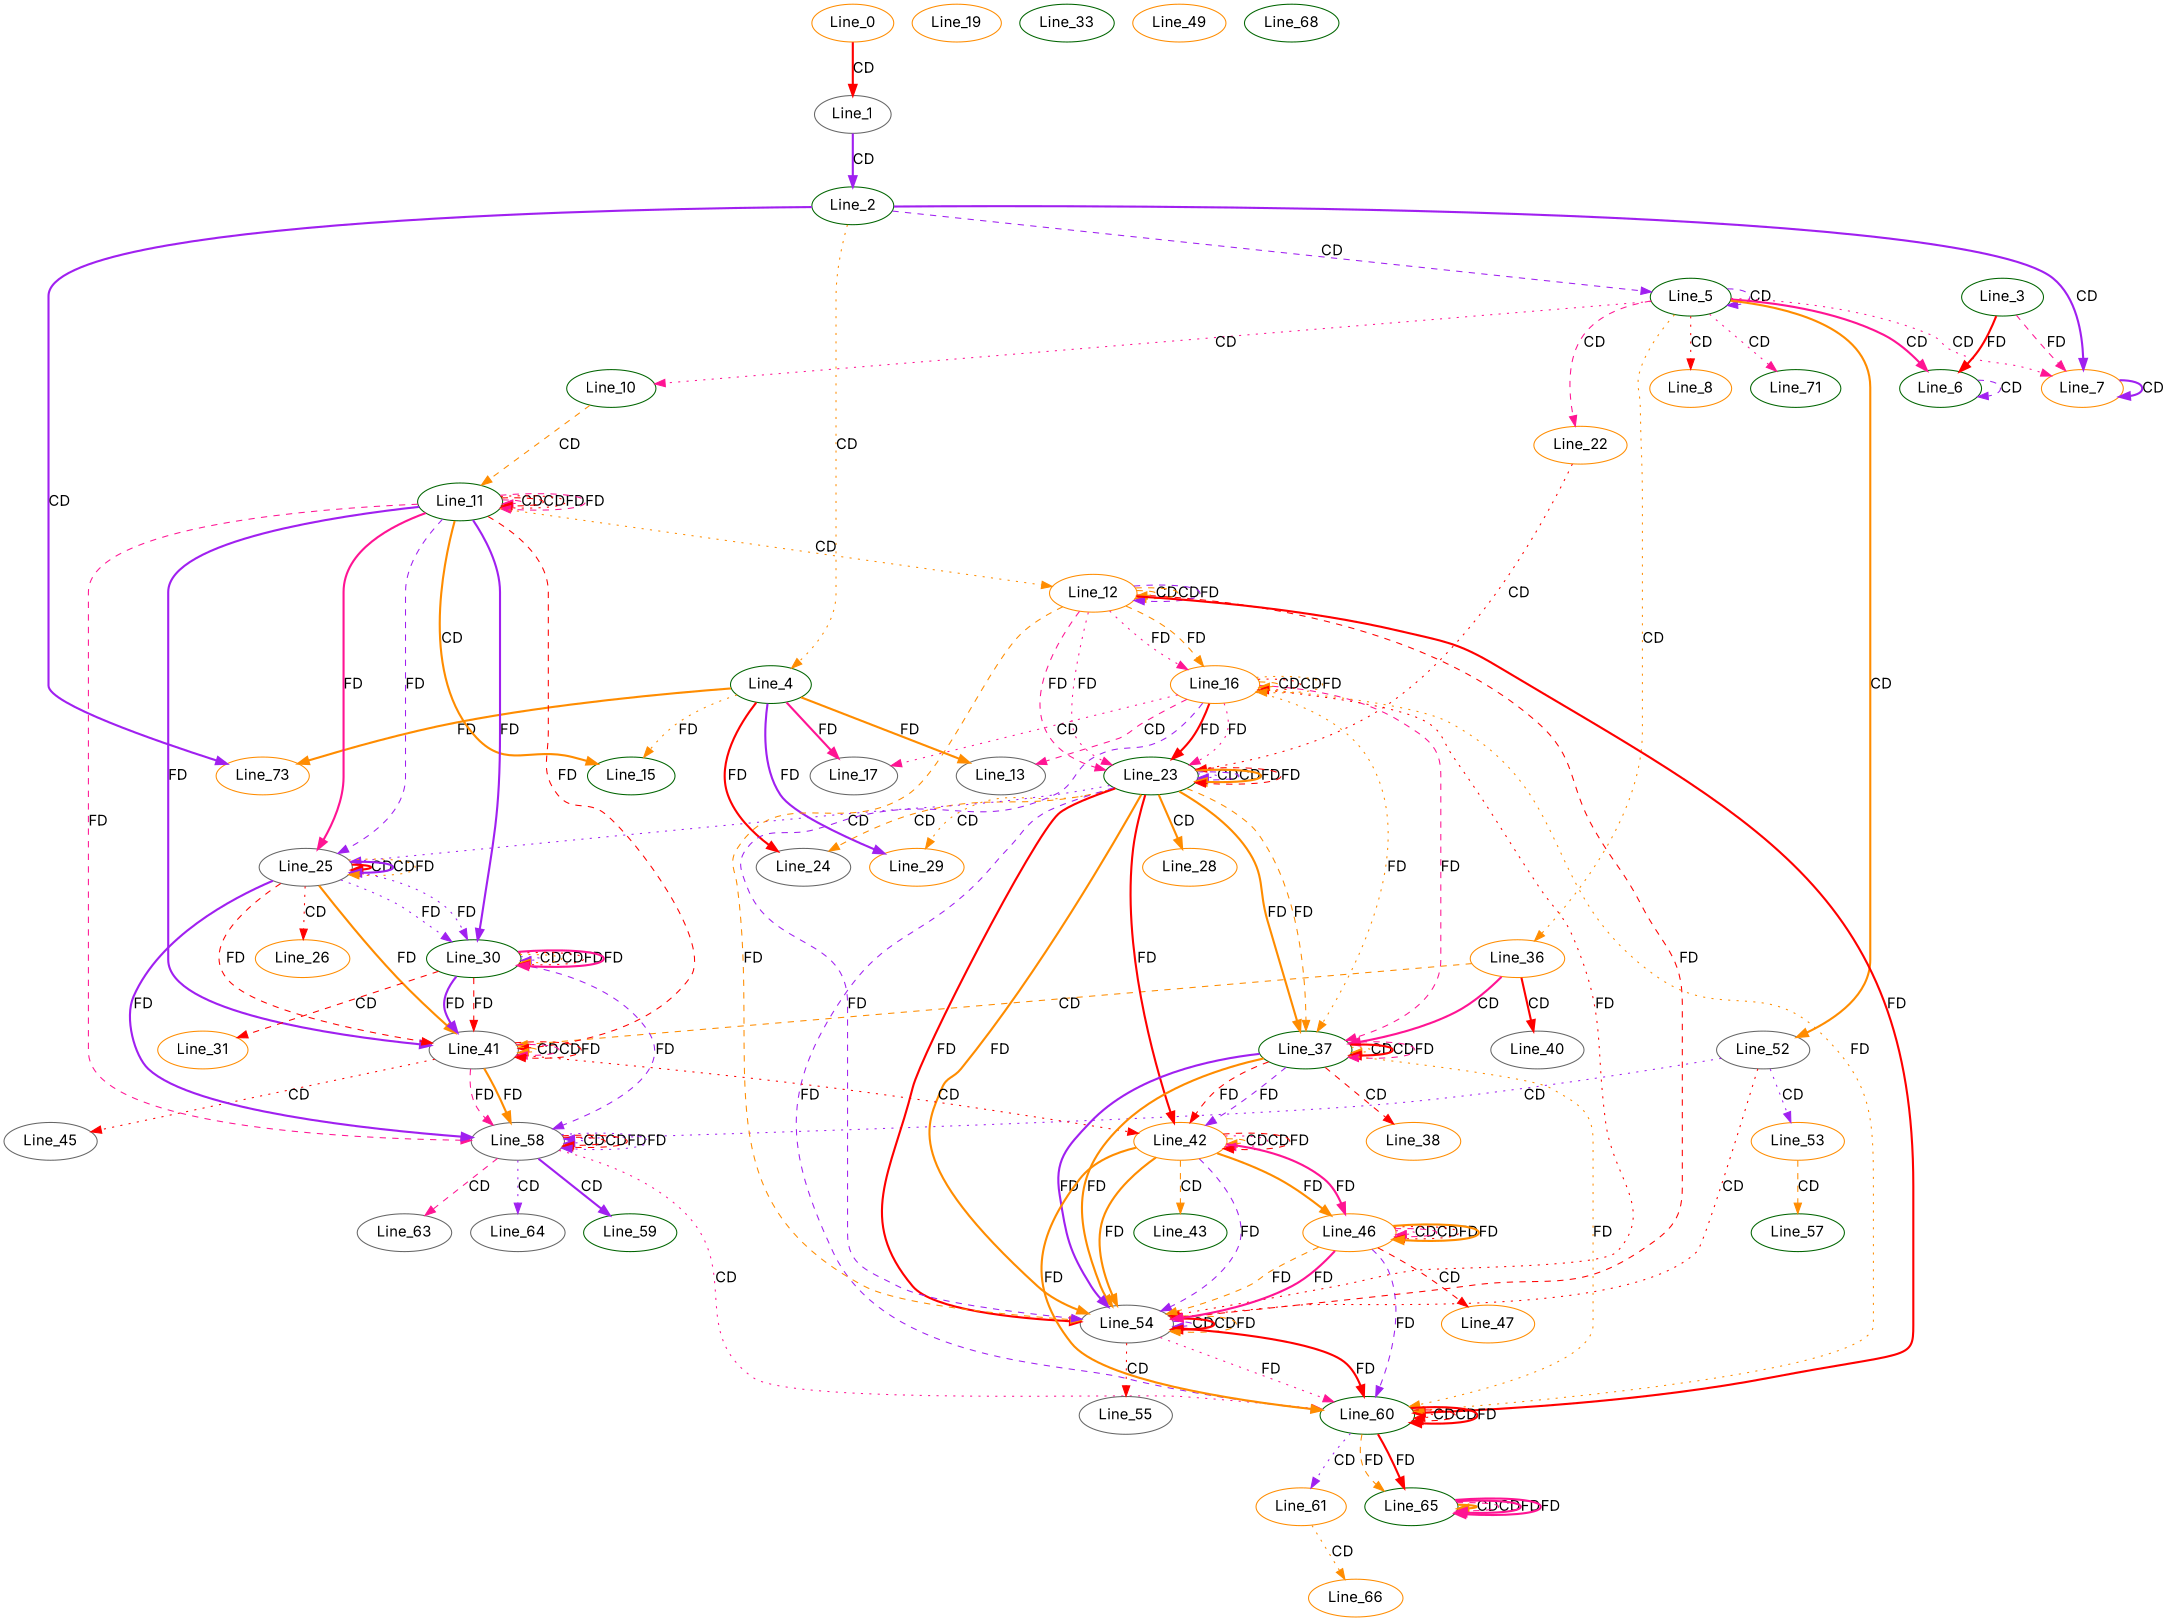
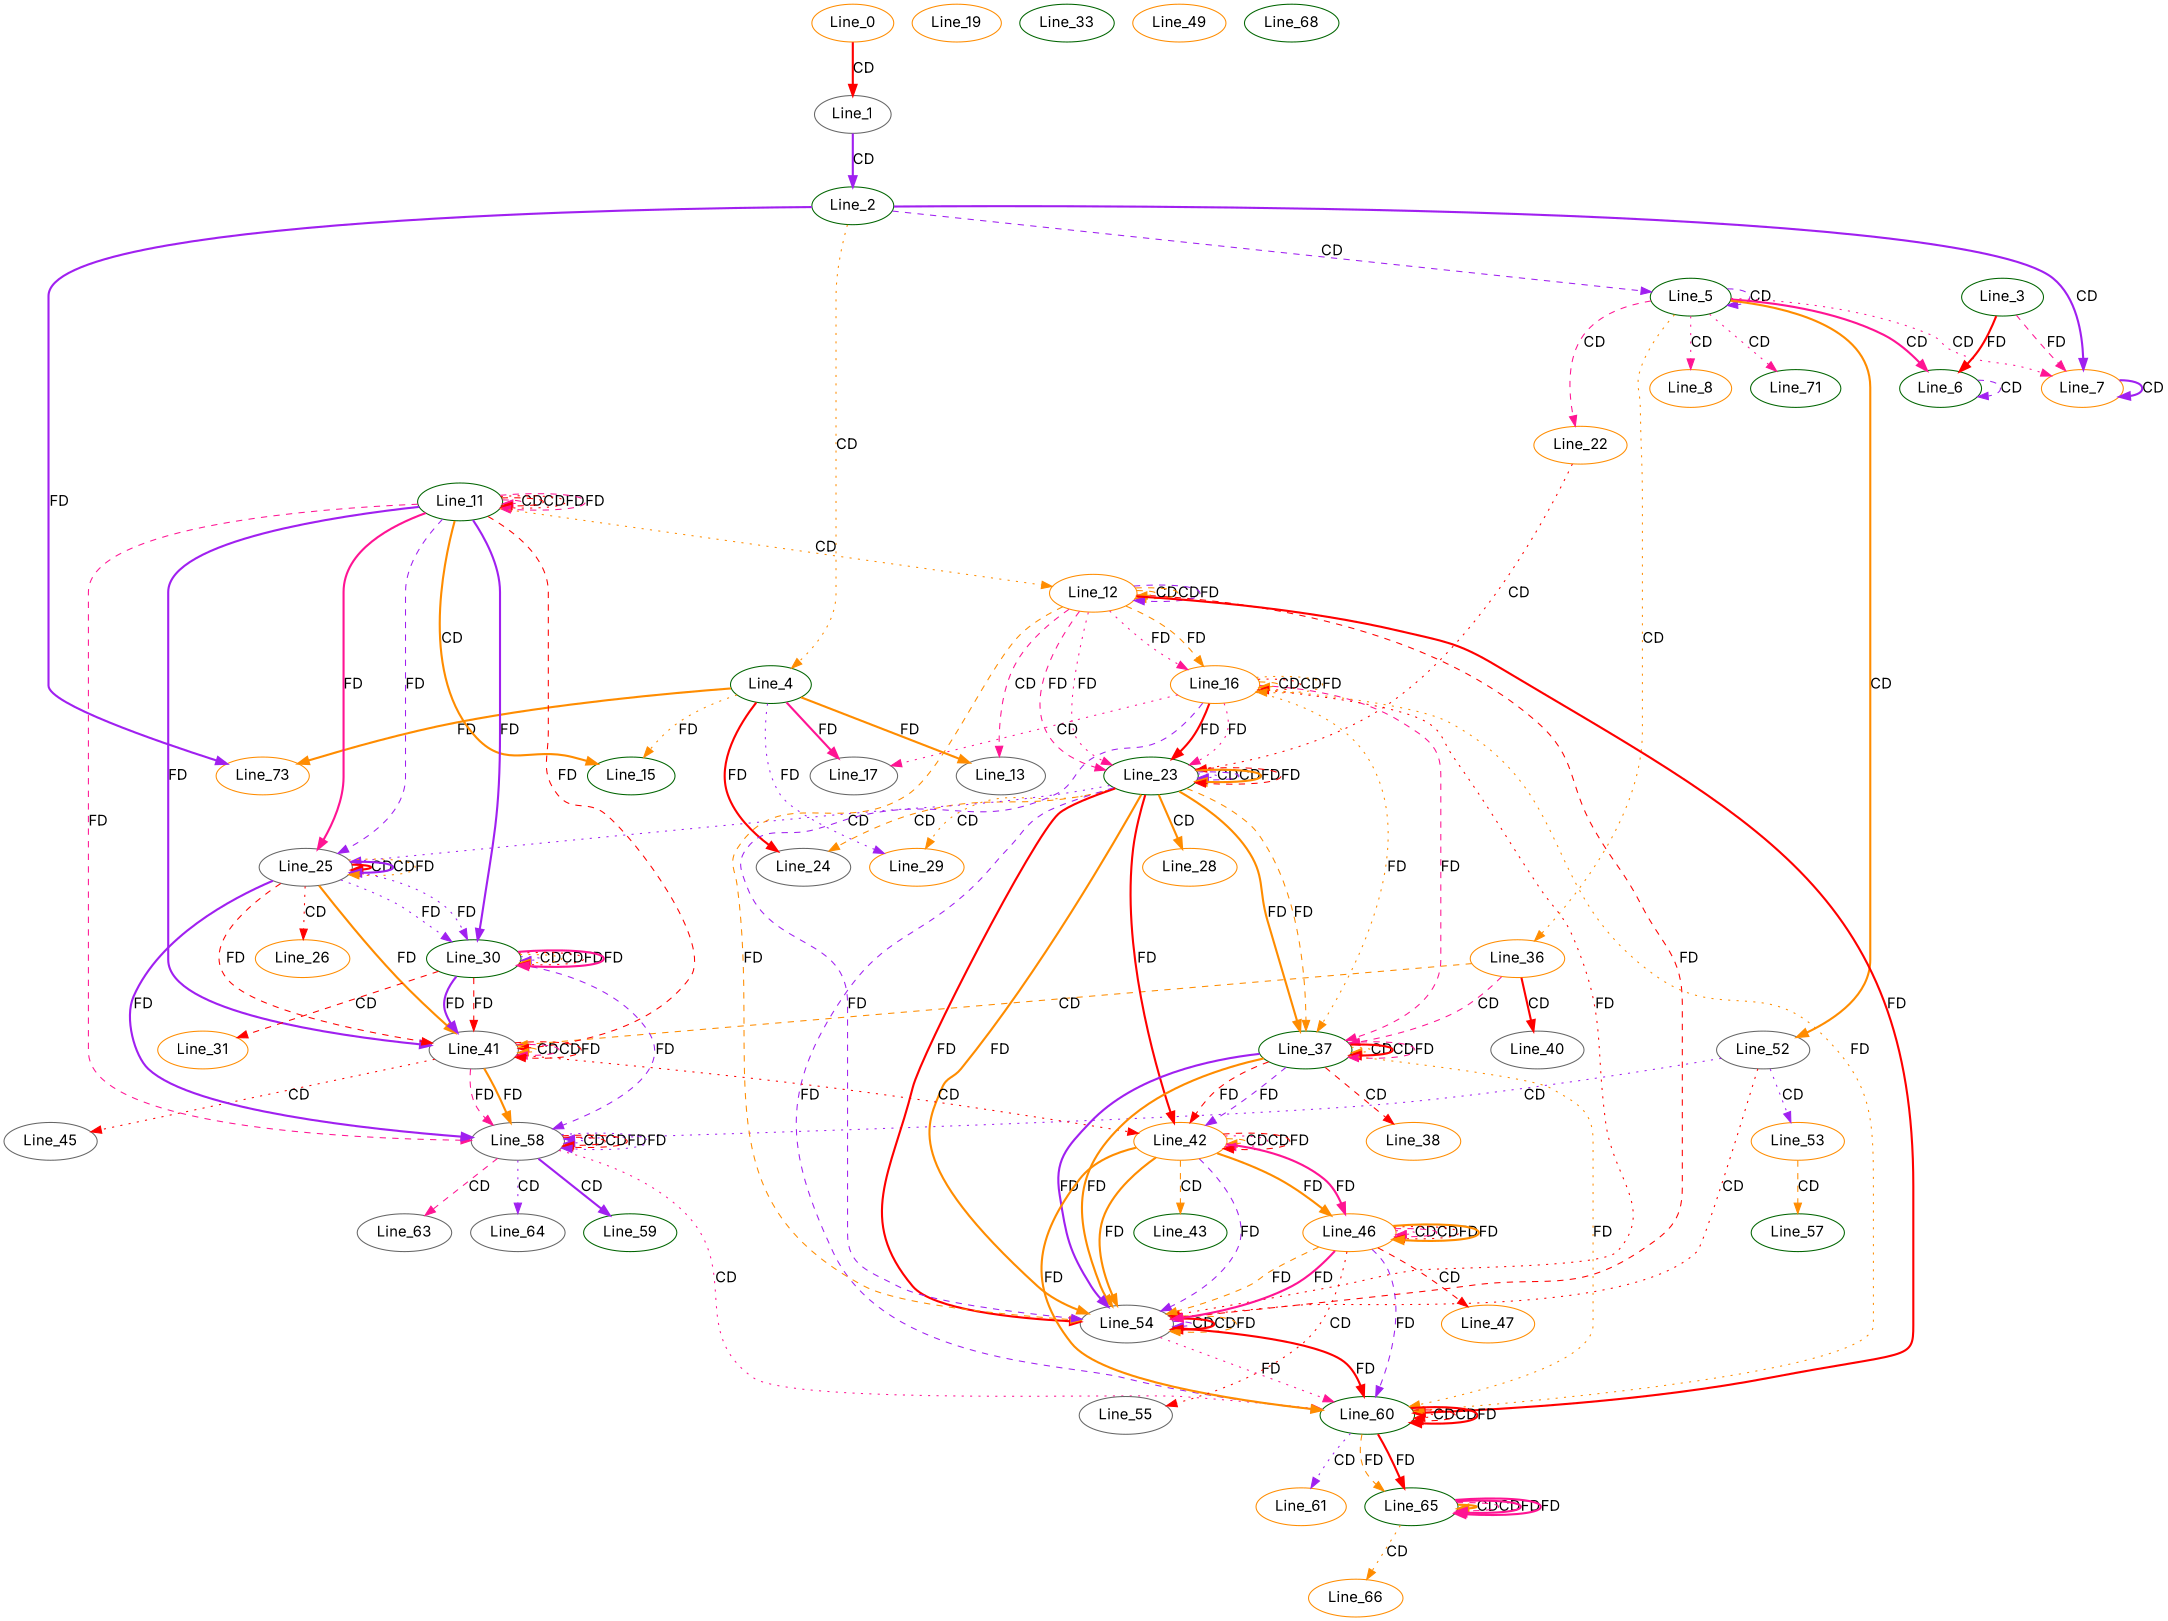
edge "Line_5" -> "Line_8": color red -> deeppink
node "Line_10": removed
edge "Line_2" -> "Line_73": label "CD" -> "FD"
edge "Line_16" -> "Line_13": now "Line_12" -> "Line_13"
edge "Line_4" -> "Line_29": style bold -> dotted
edge "Line_36" -> "Line_37": style bold -> dashed
edge "Line_54" -> "Line_55": now "Line_46" -> "Line_55"
edge "Line_61" -> "Line_66": now "Line_65" -> "Line_66"
